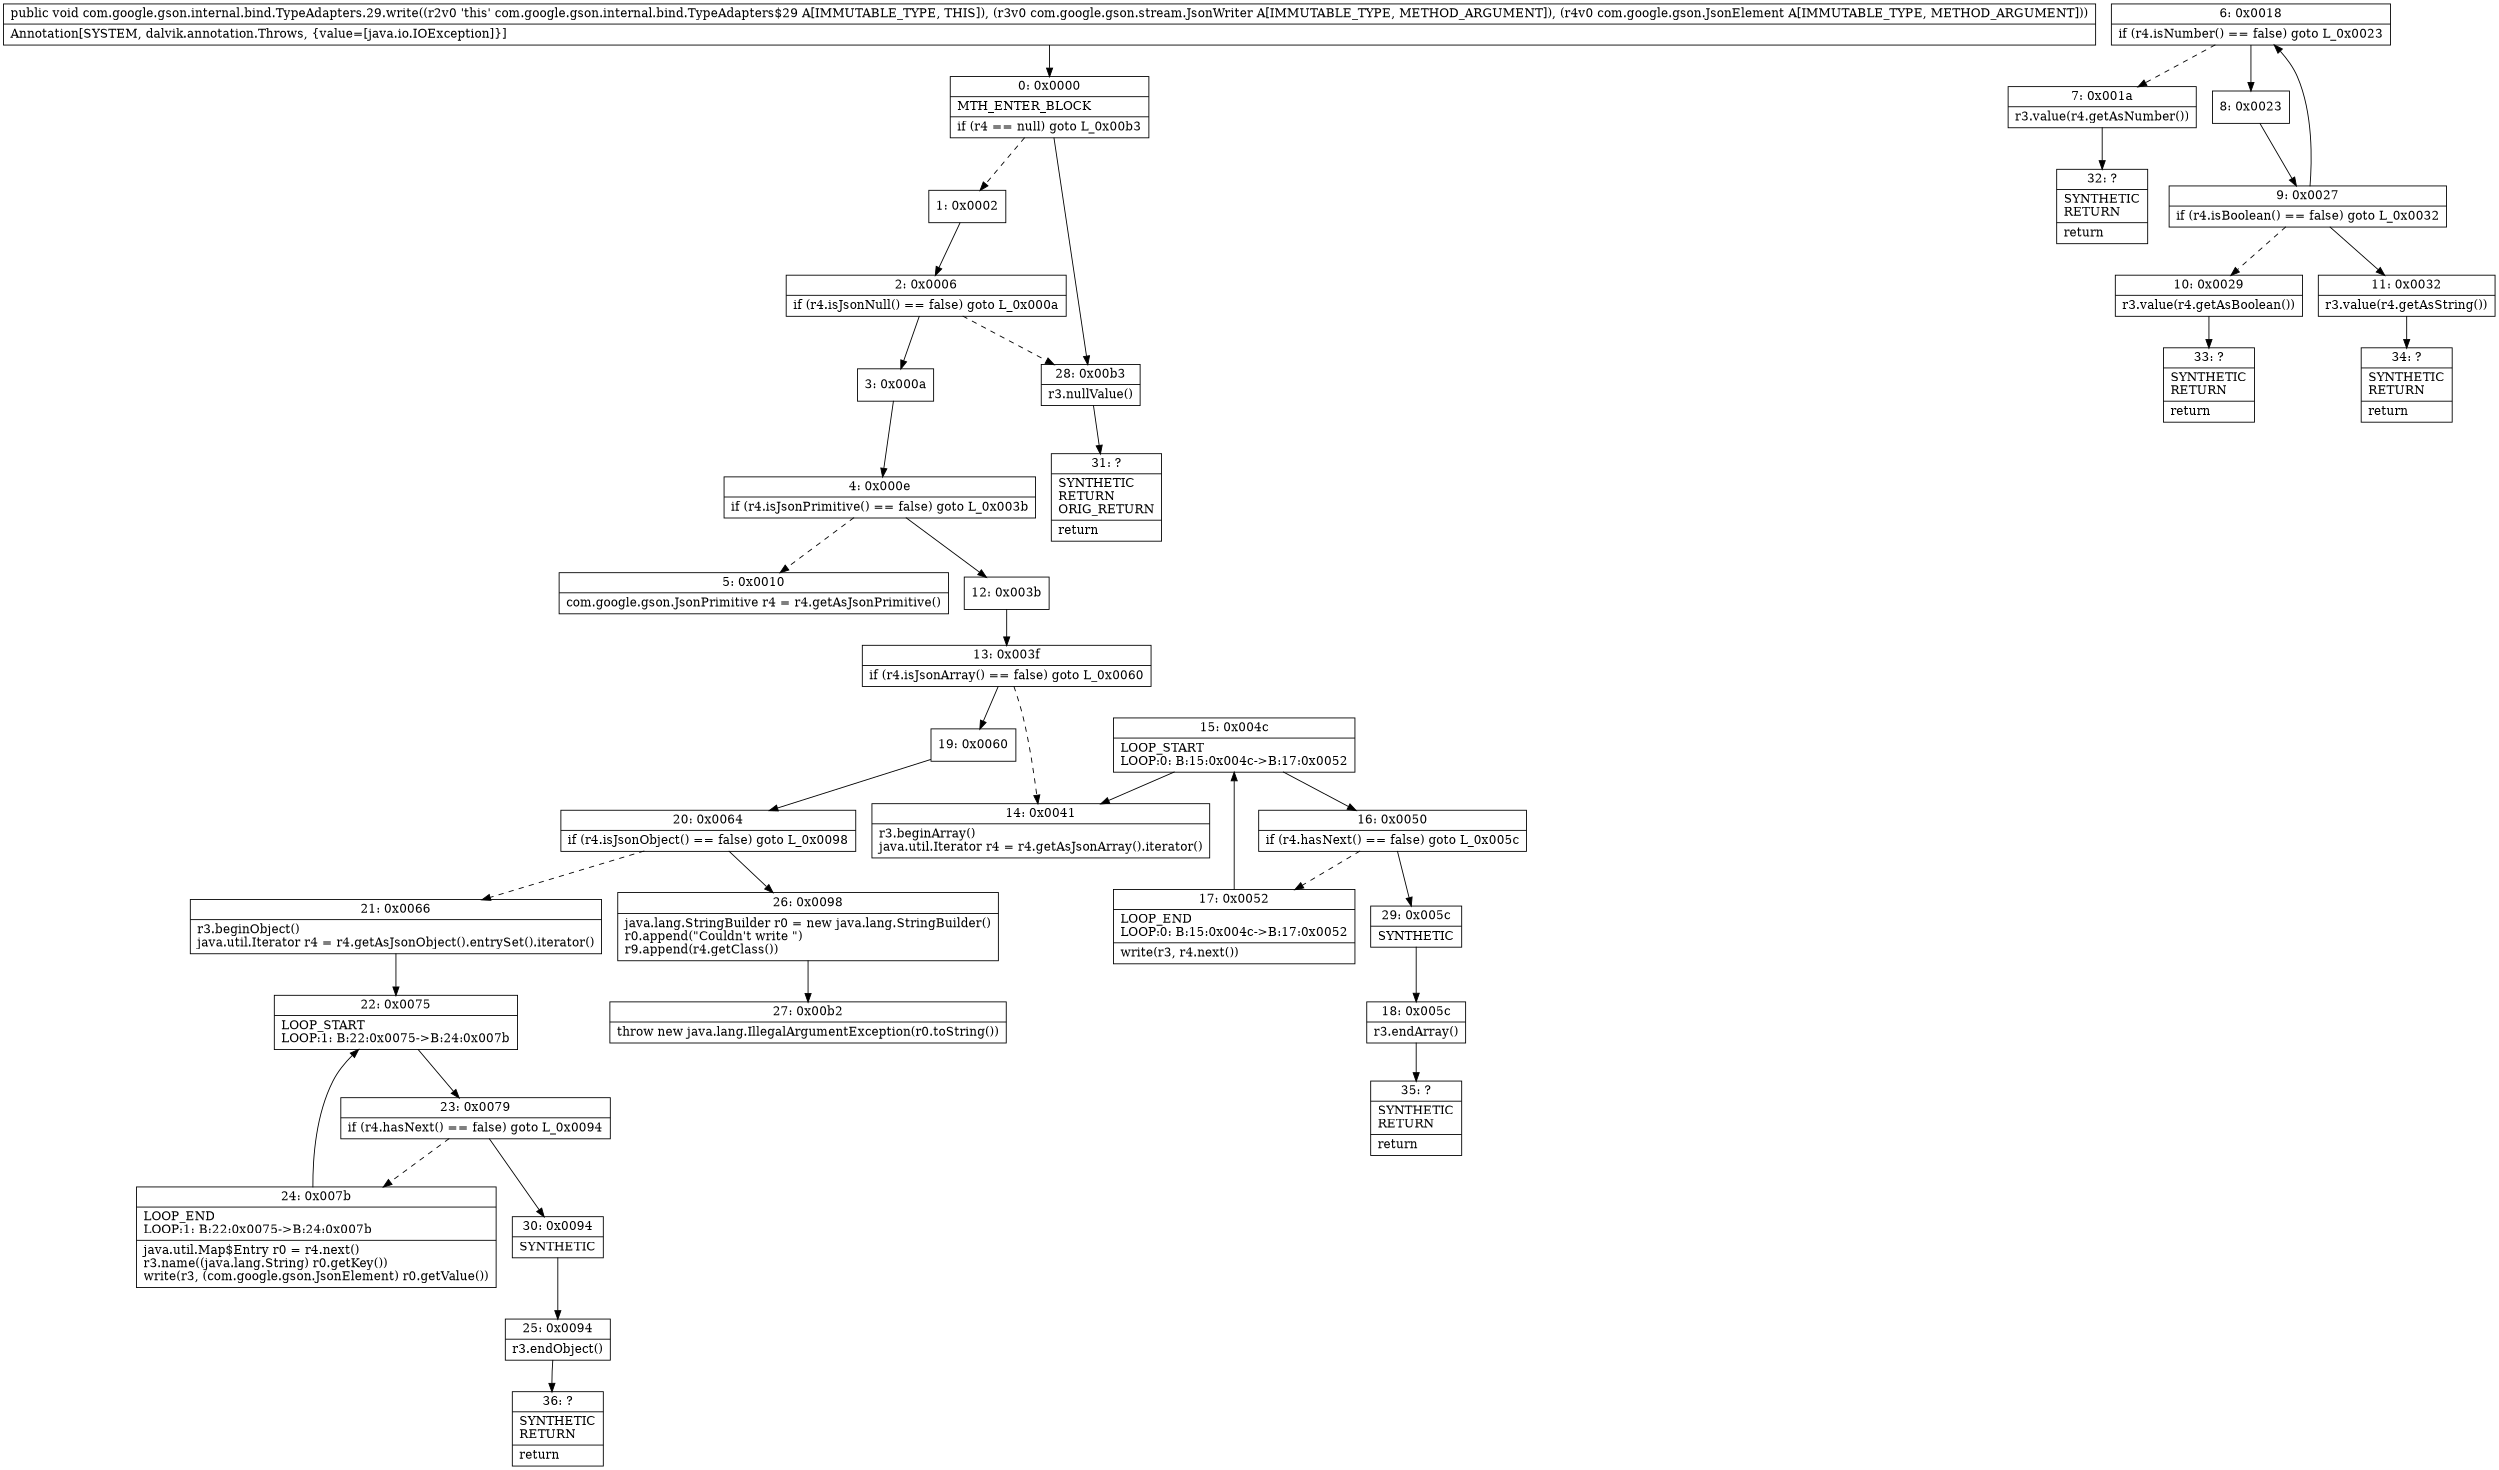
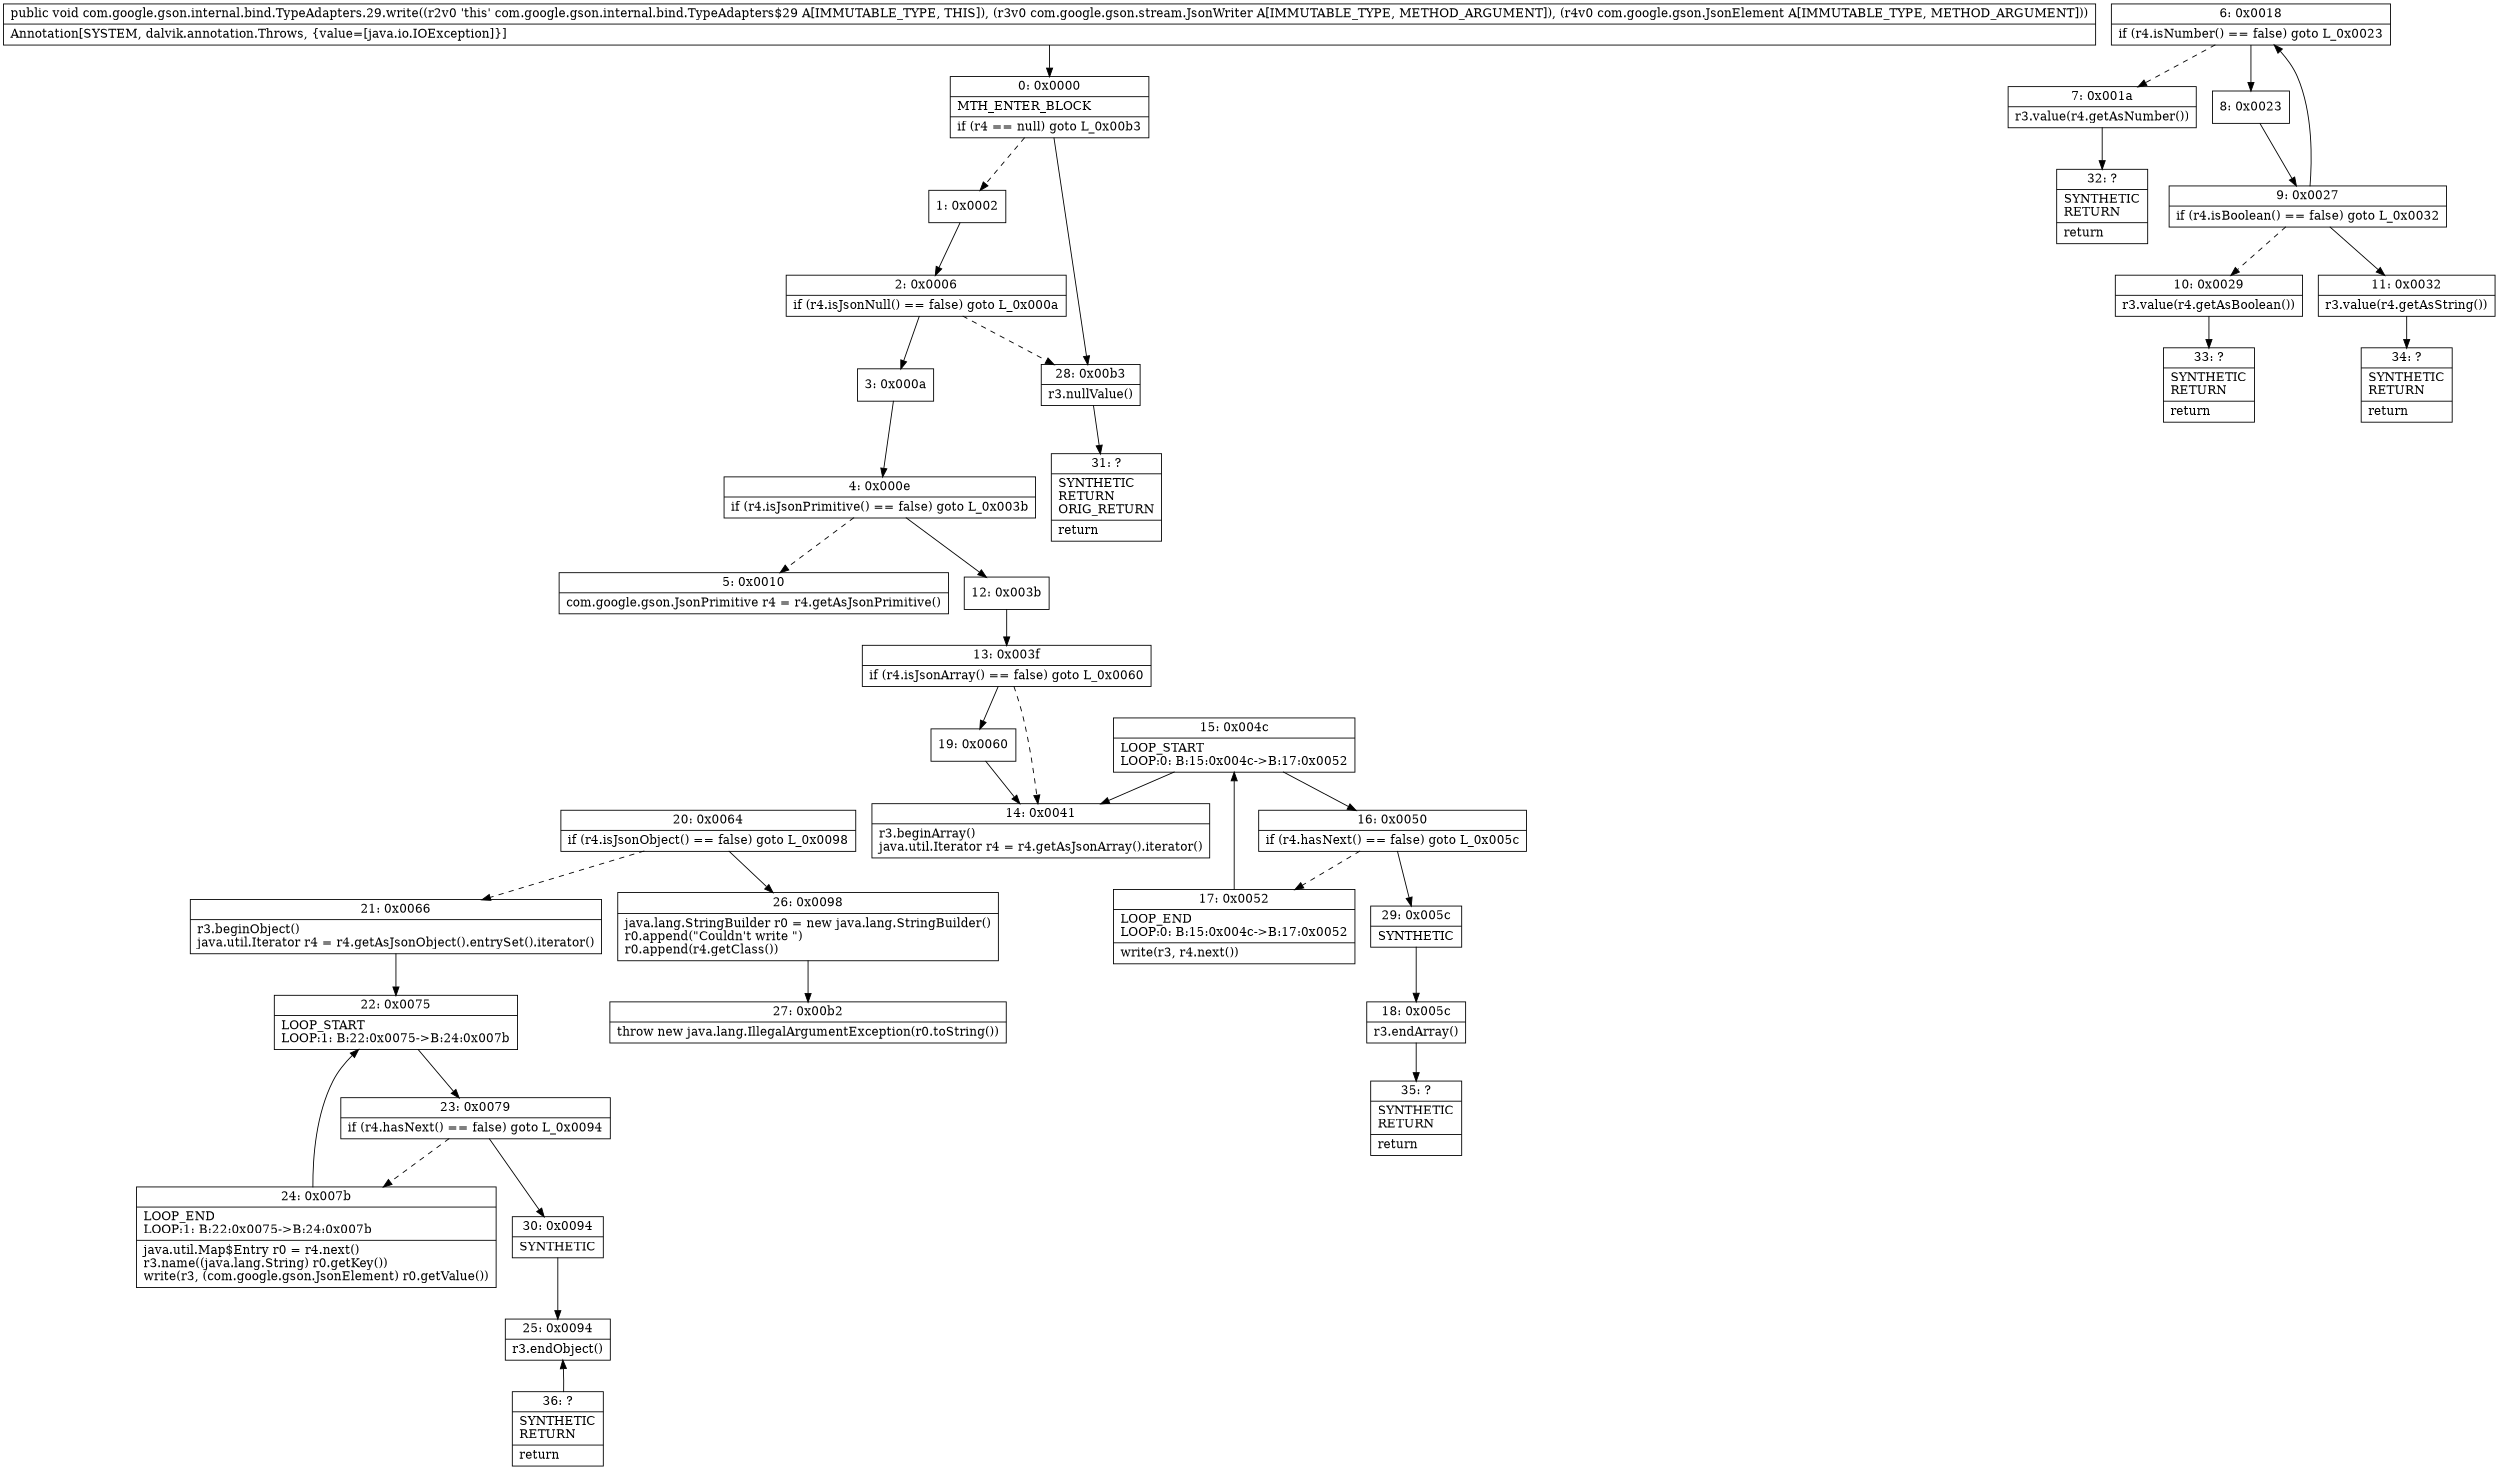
edge "19: 0x0060" -> "20: 0x0064": now "19: 0x0060" -> "14: 0x0041"
node "26: 0x0098": text "r9.append(r4.getClass())" -> "r0.append(r4.getClass())"
edge "25: 0x0094" -> "36: ?": reversed
